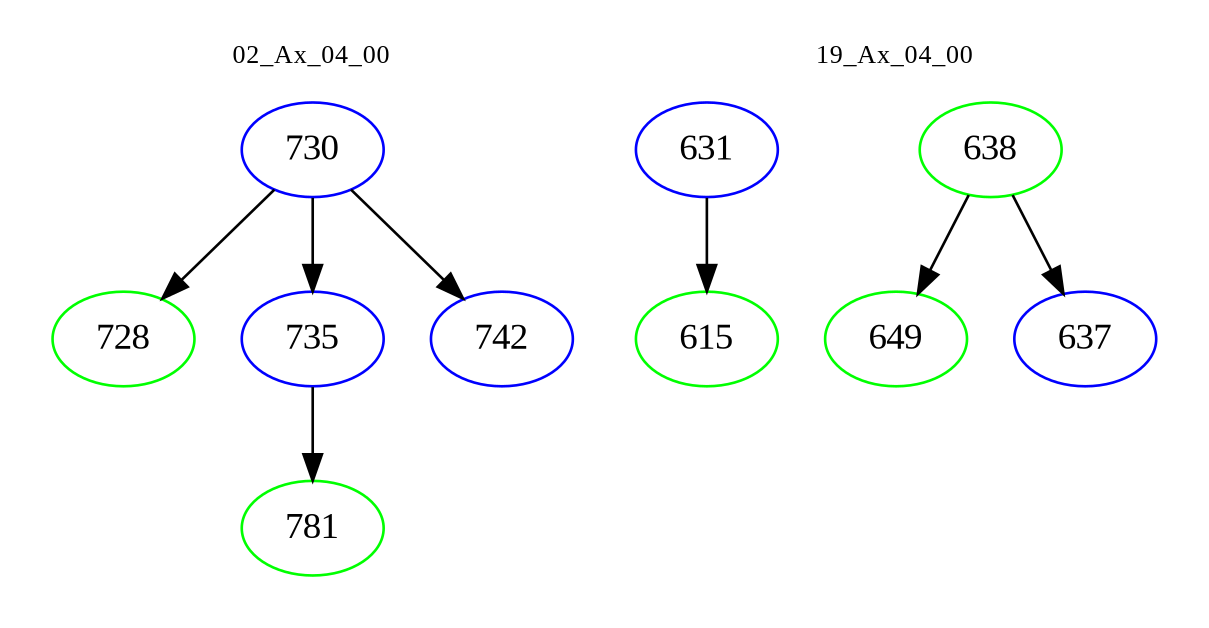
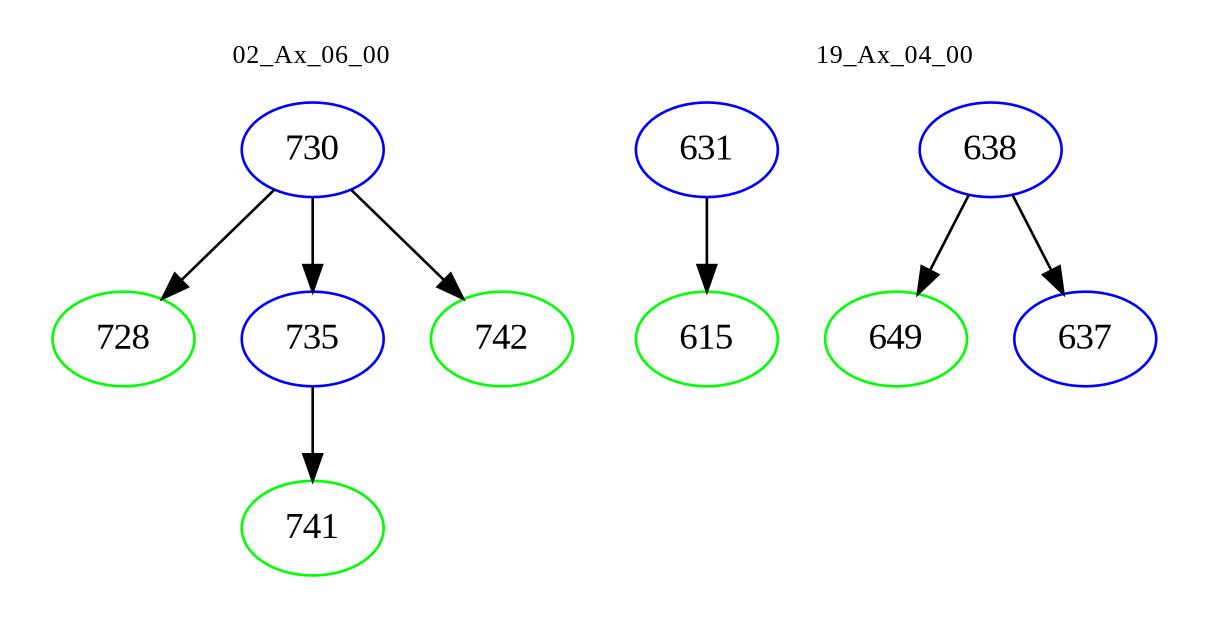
cluster "02_Ax_04_00": label "02_Ax_04_00" -> "02_Ax_06_00"
node "638": color green -> blue
node "742": color blue -> green
node "781": label "781" -> "741"
